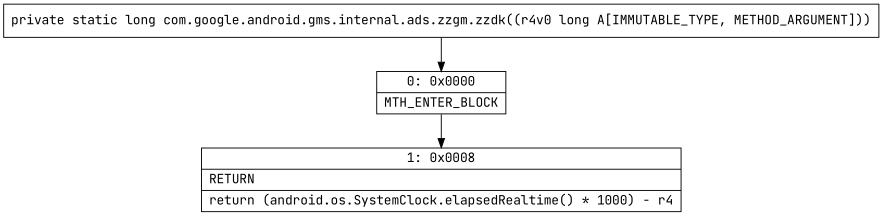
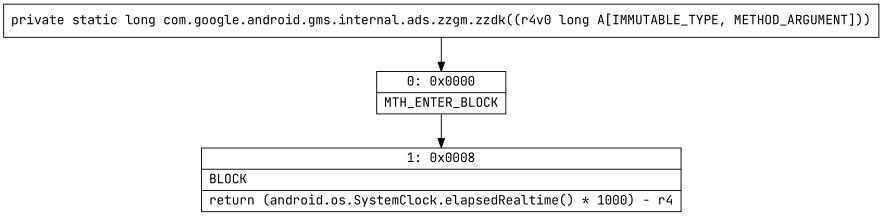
node "1: 0x0008": text "RETURN" -> "BLOCK"
